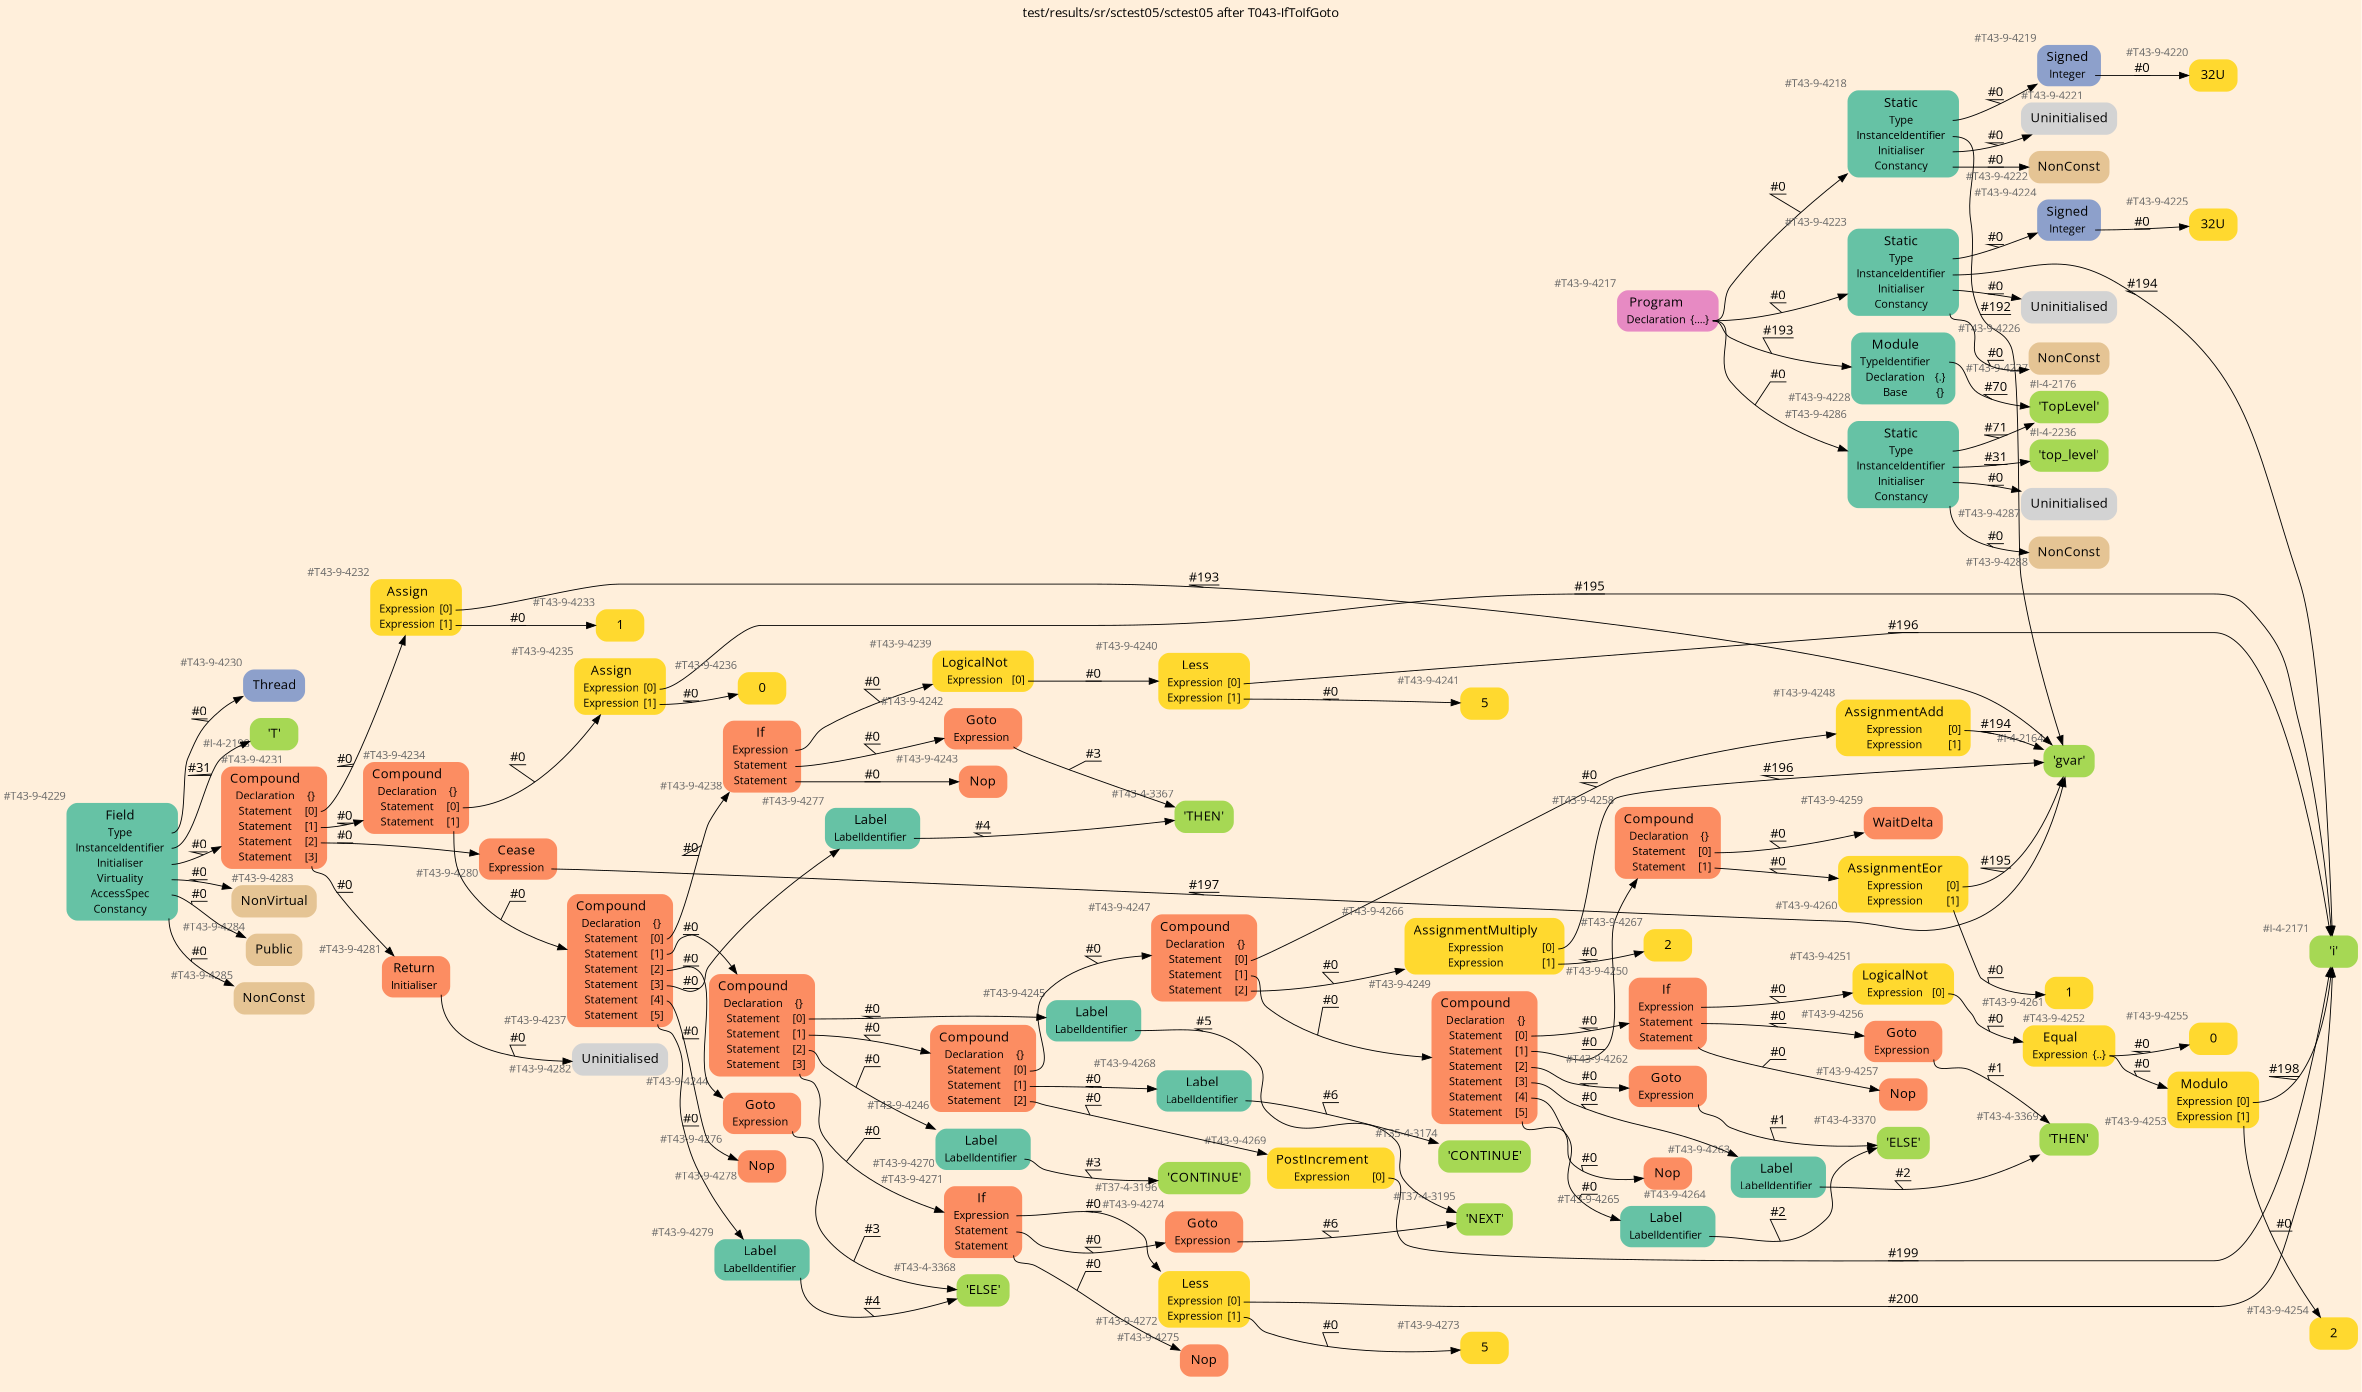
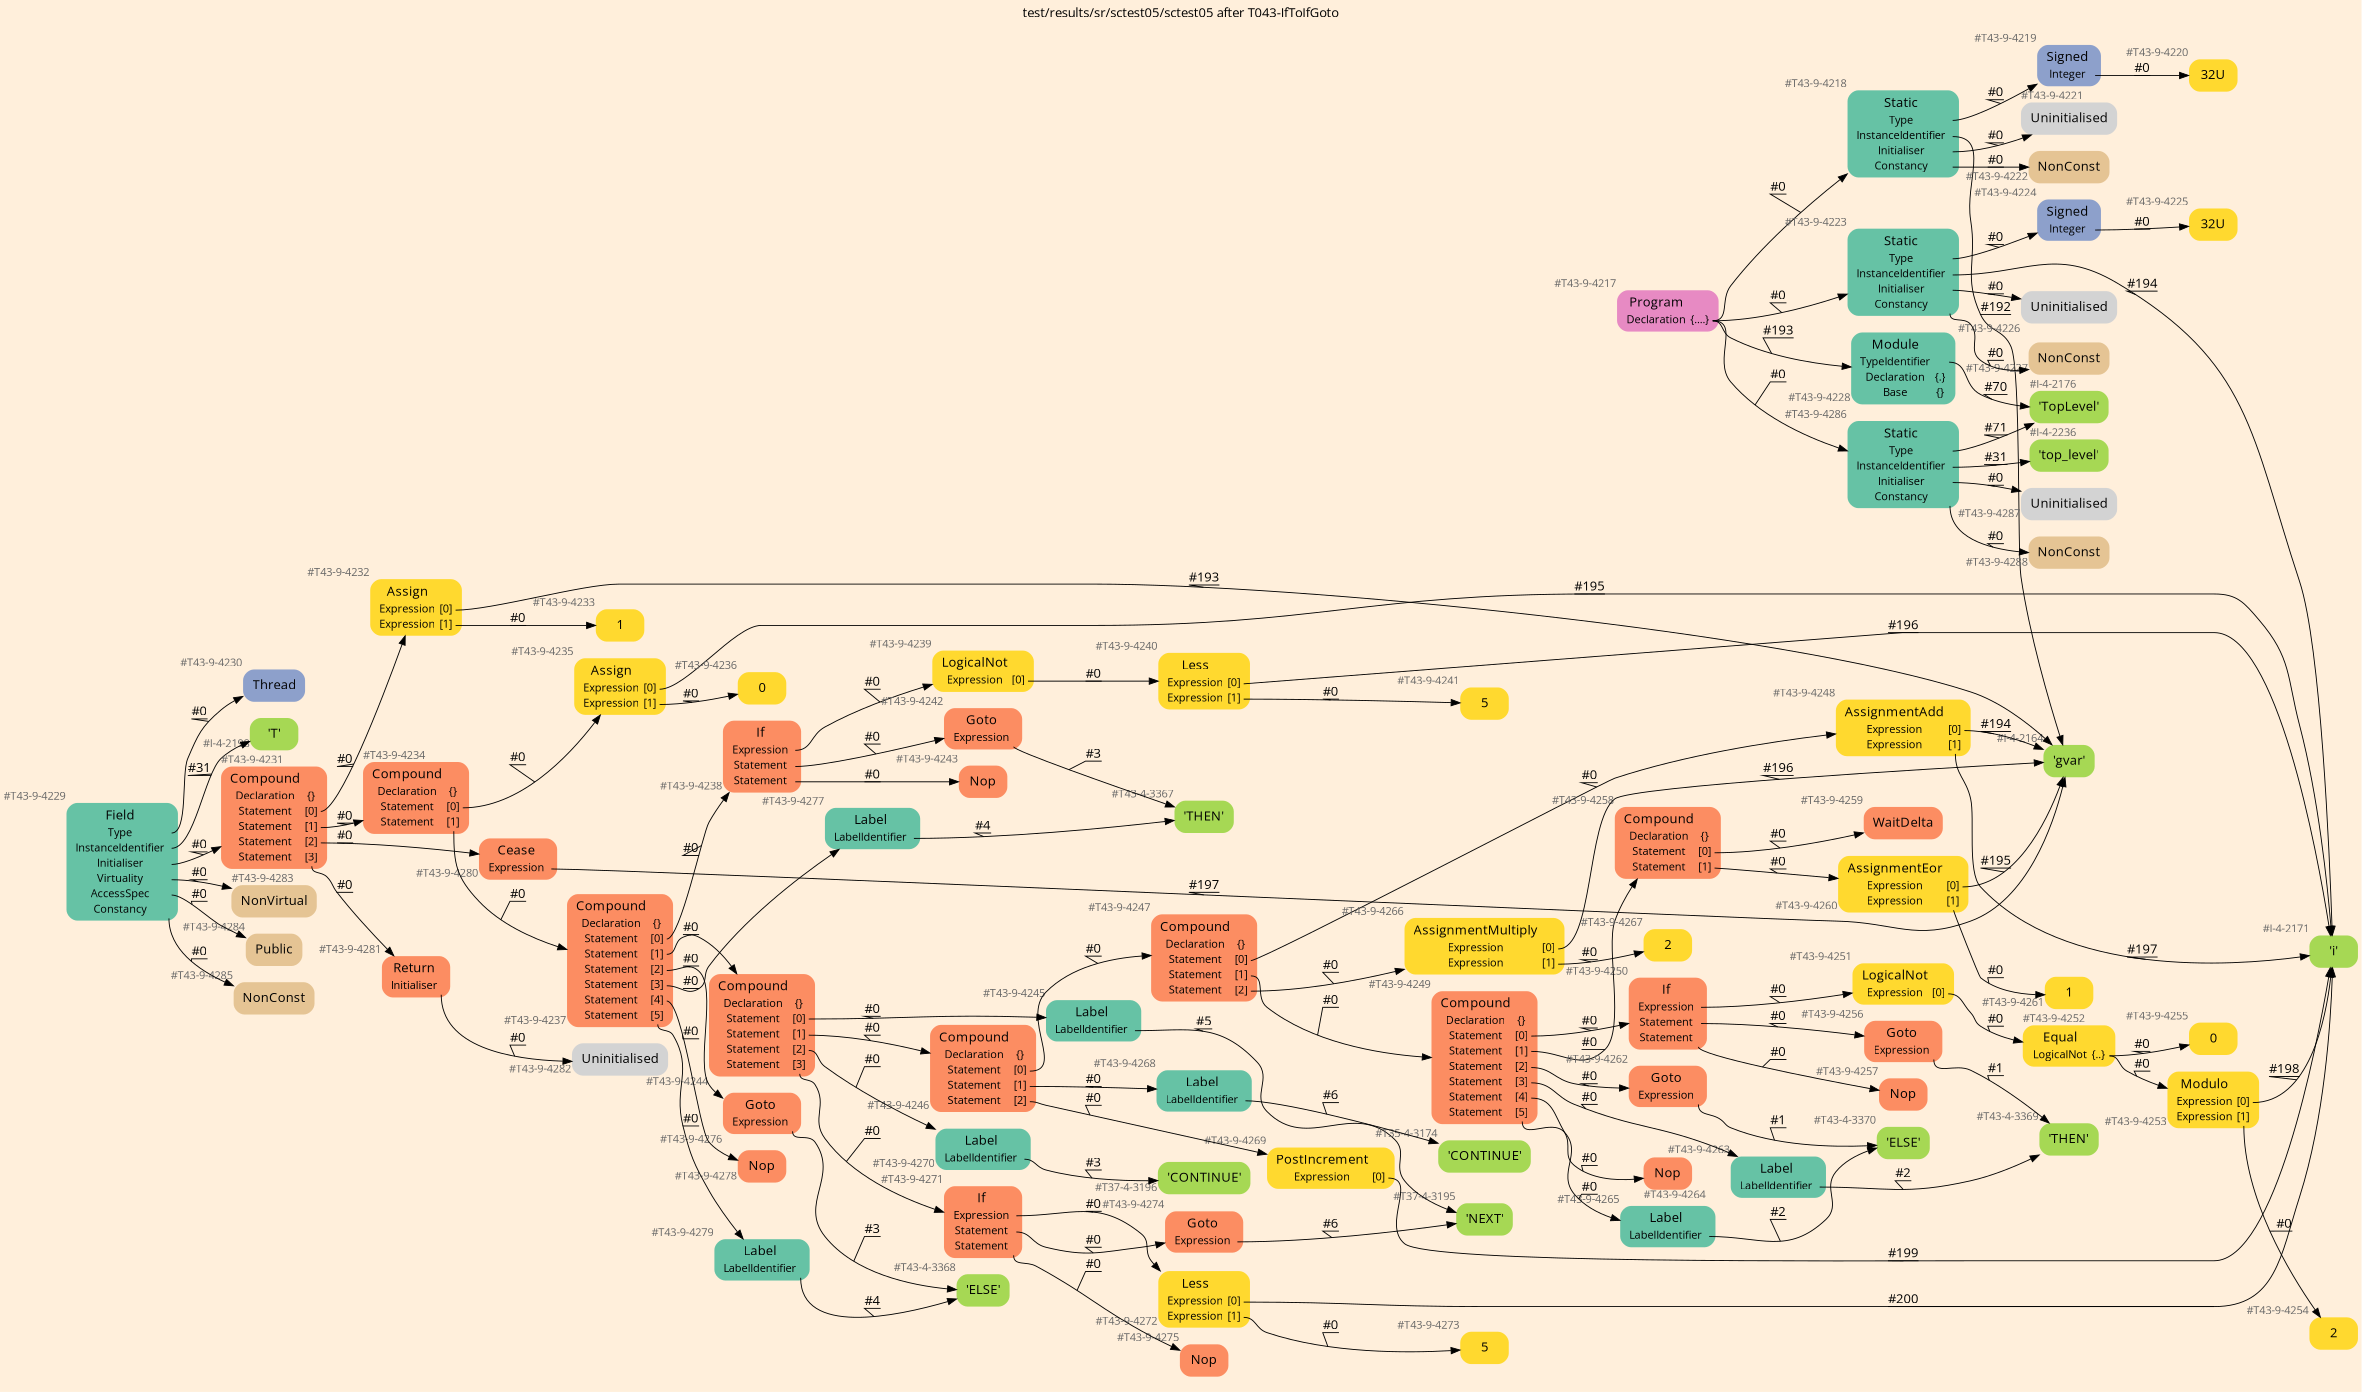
edge "AssignmentAdd" -> "'i'": added, label "#197"
node "Equal": text "Expression" -> "LogicalNot"
